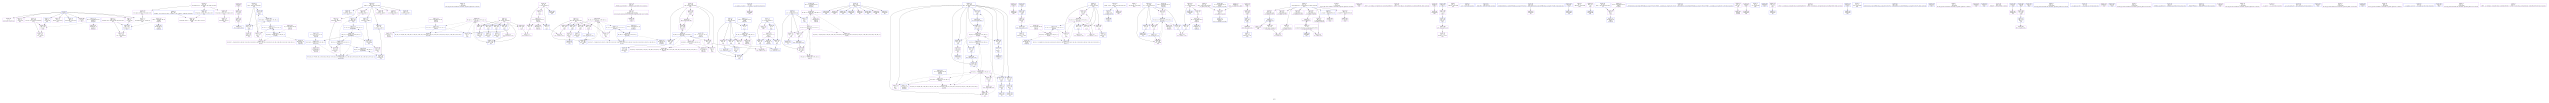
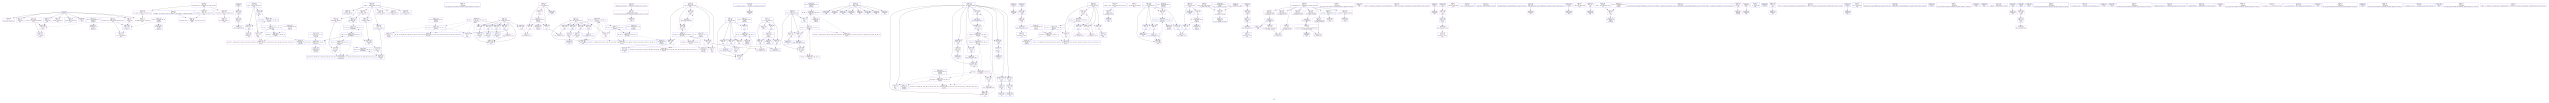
node "NodeID: 193": removed
